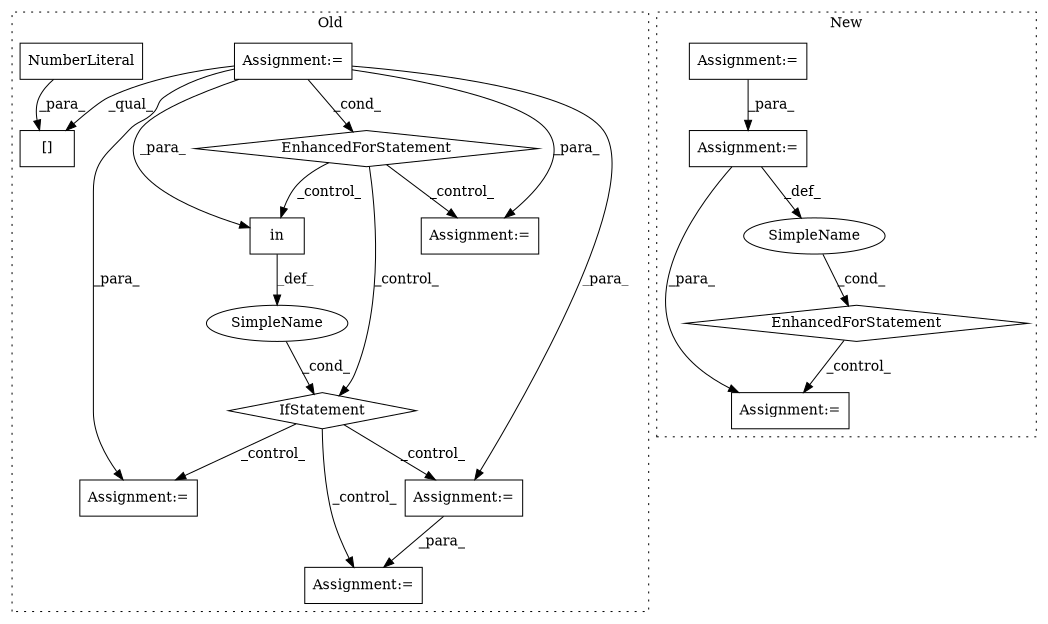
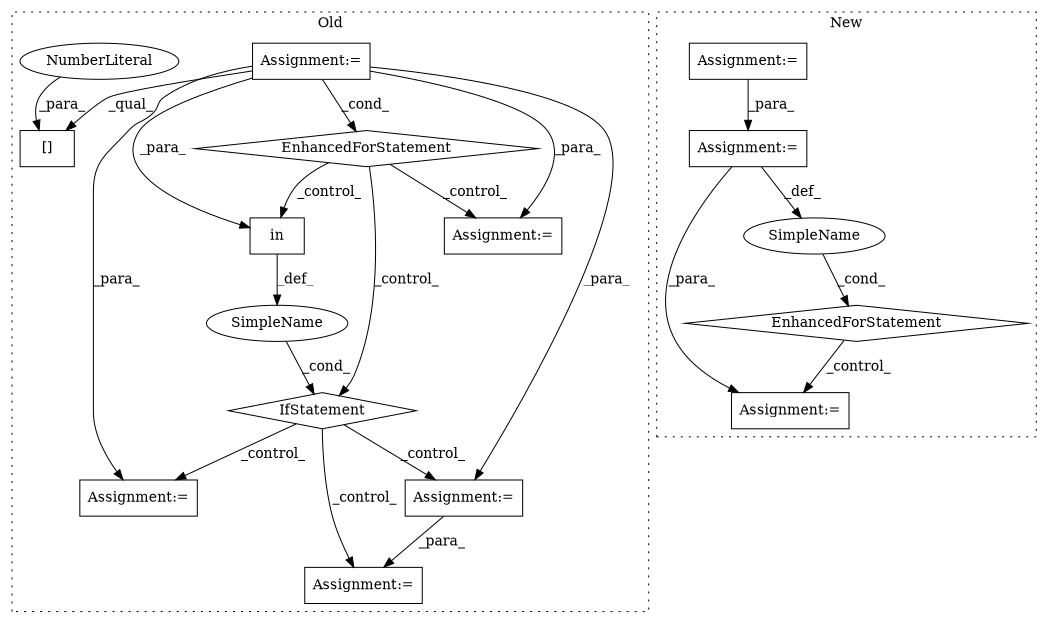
node "NumberLiteral": shape box -> ellipse
